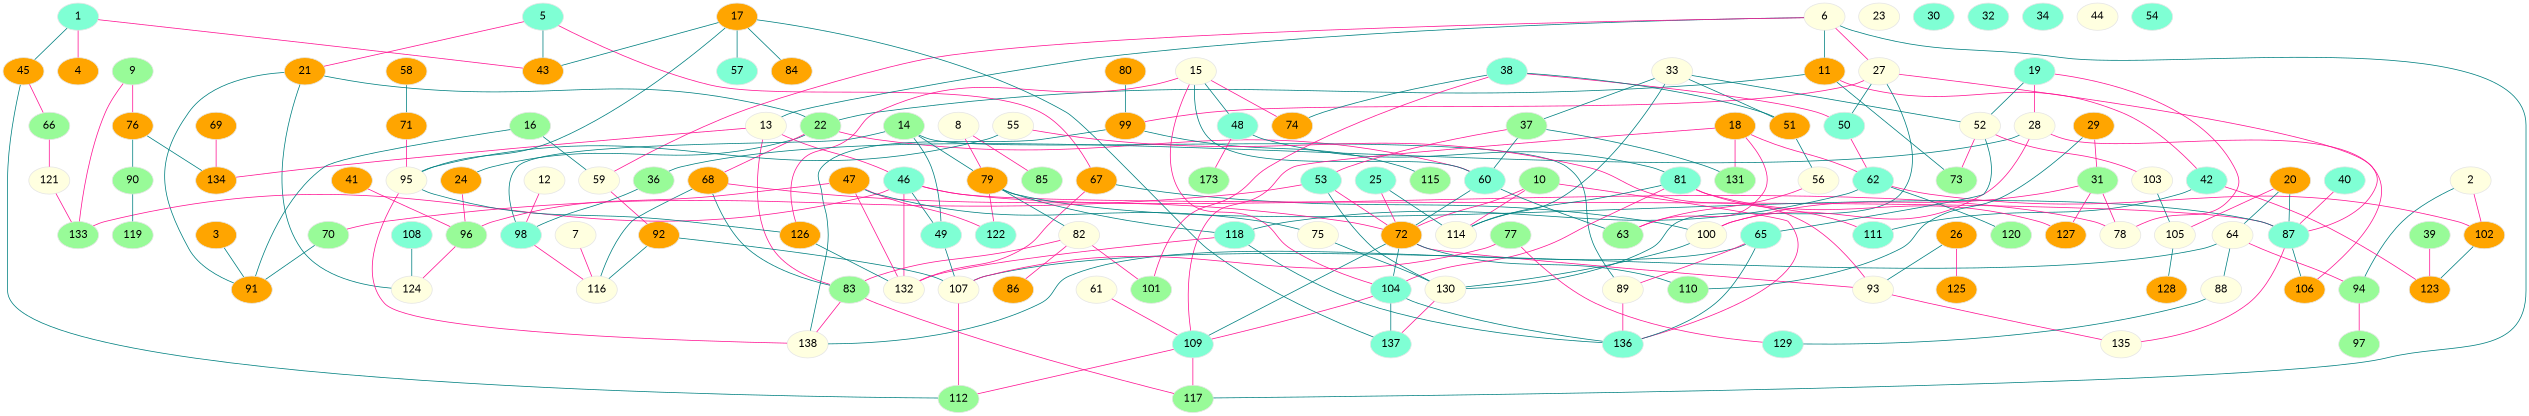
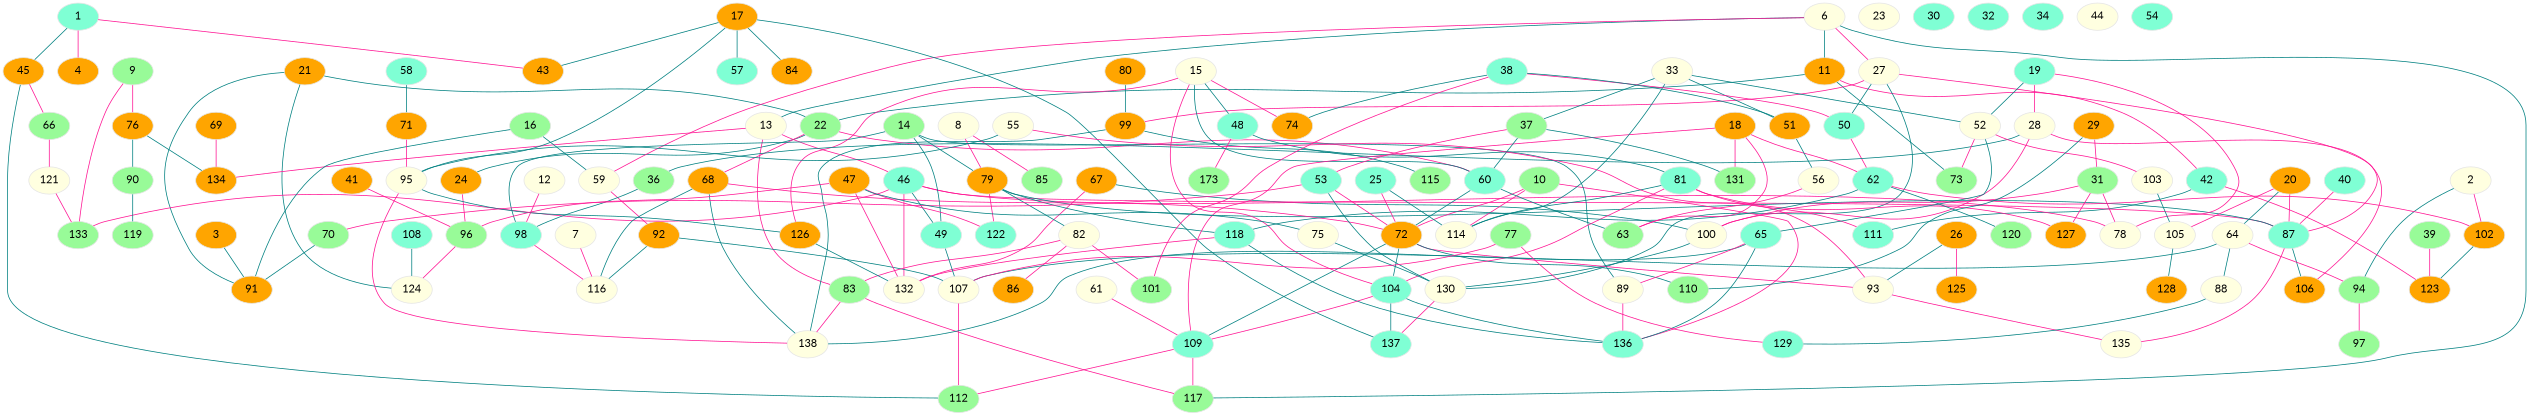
node "5": removed
node "58": fillcolor orange -> aquamarine
edge "20" -- "87": color teal -> deeppink
edge "68" -- "83": now "68" -- "138"
